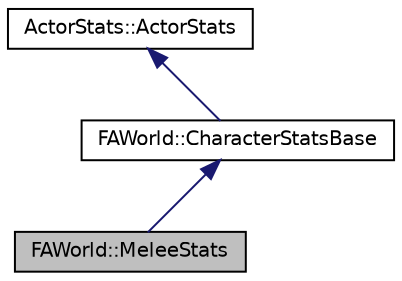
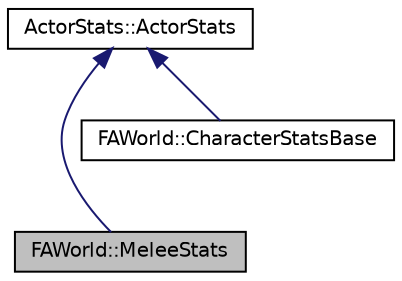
edge "FAWorld::MeleeStats" -> "FAWorld::CharacterStatsBase": now "FAWorld::MeleeStats" -> "ActorStats::ActorStats"
